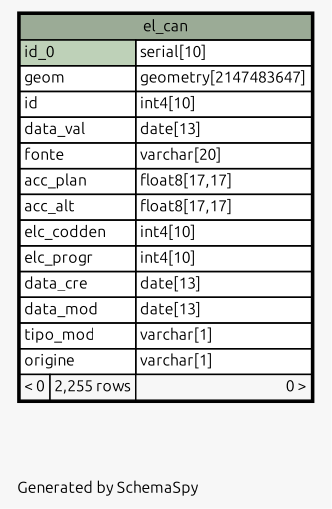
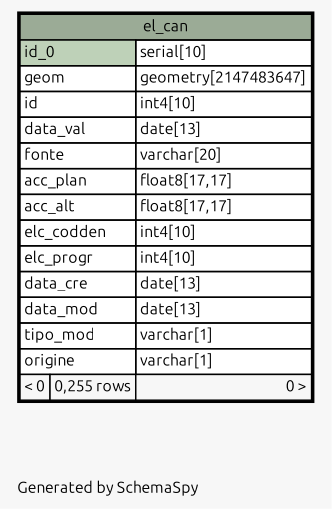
node "el_can": text "2,255 rows" -> "0,255 rows"
